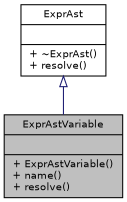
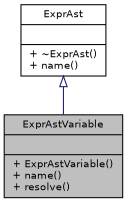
node "ExprAst": text "+ resolve()" -> "+ name()"
